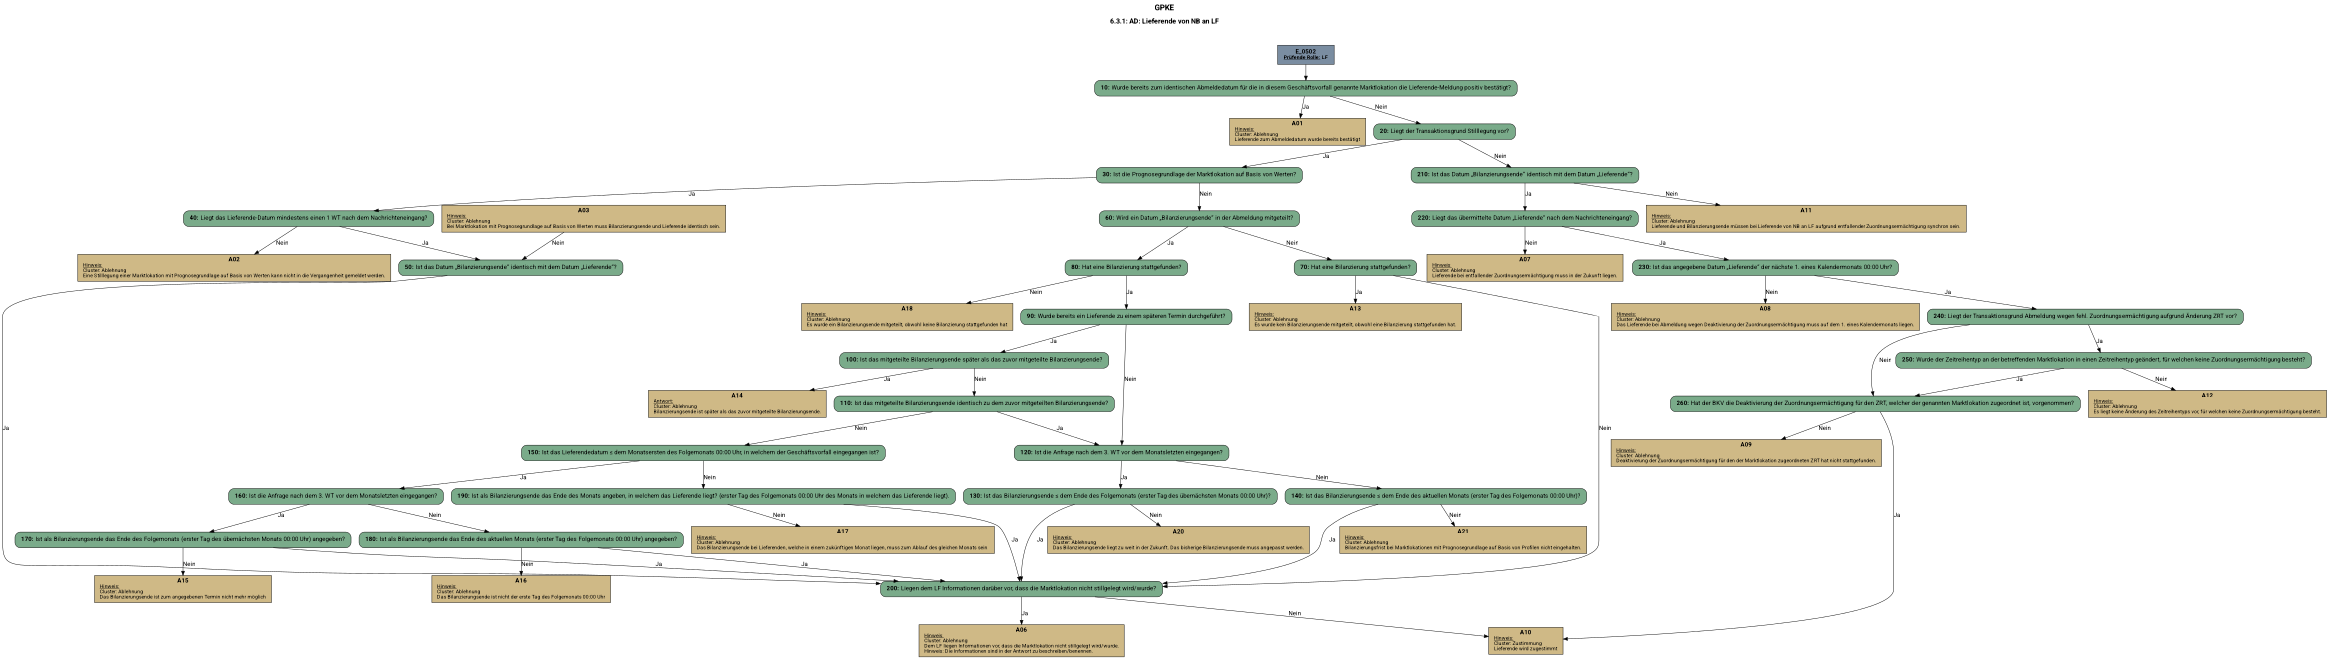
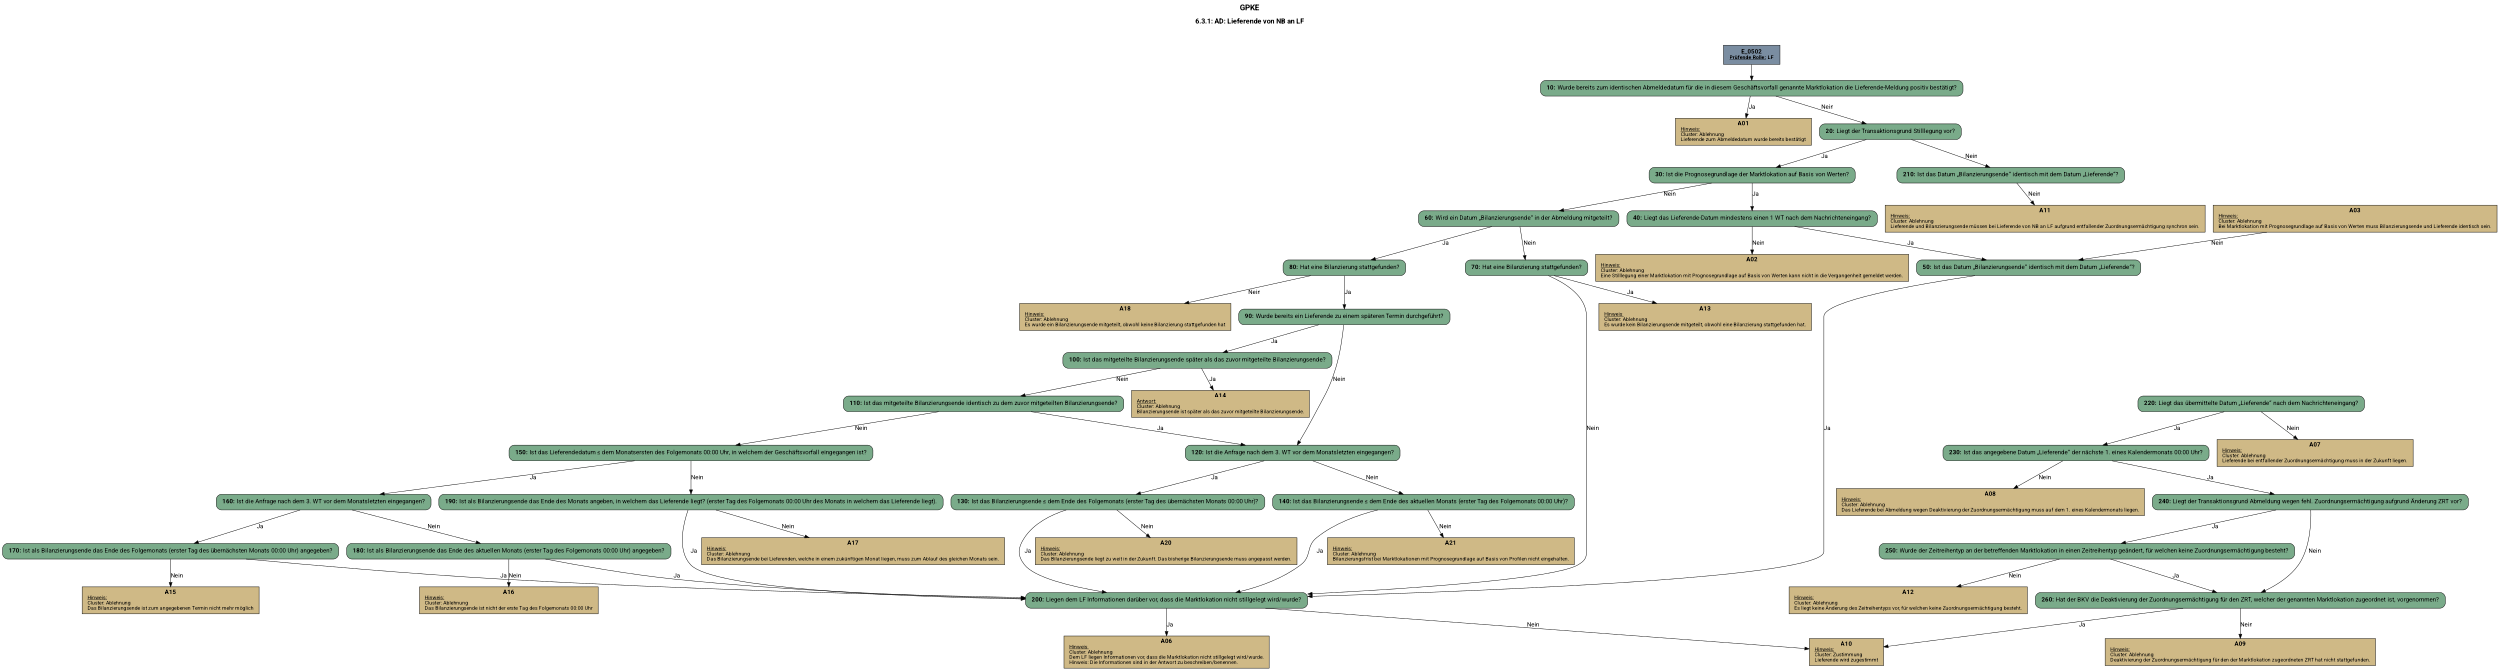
edge "210:" -> "220:": removed, label "Ja"
